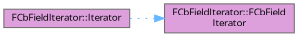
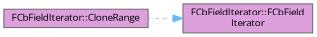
node "FCbFieldIterator::Iterator": label "FCbFieldIterator::Iterator" -> "FCbFieldIterator::CloneRange"
